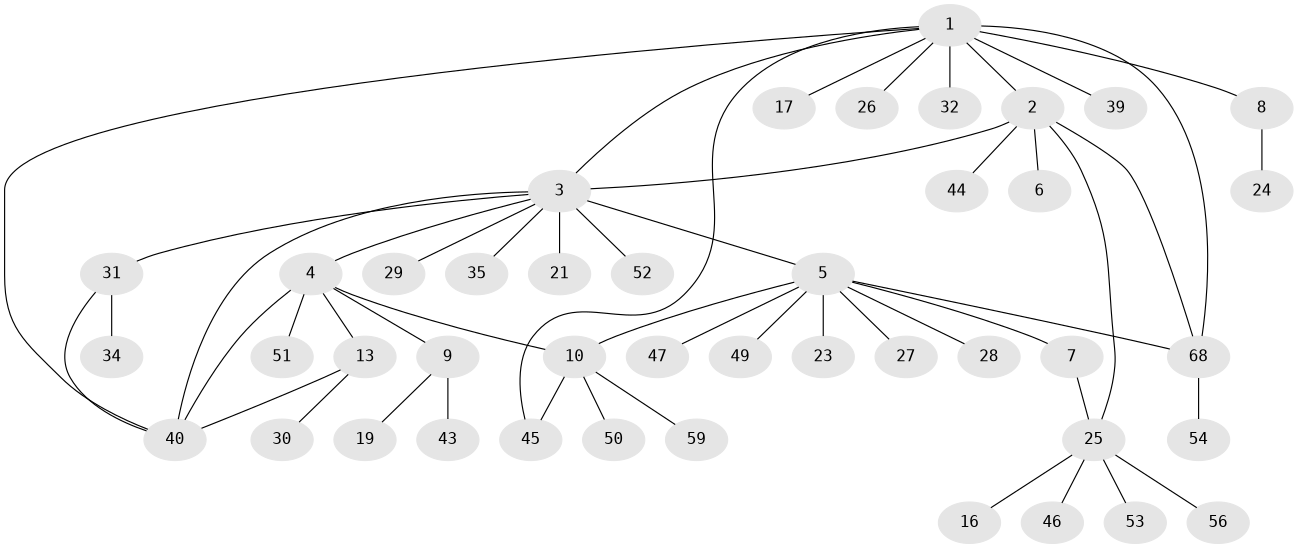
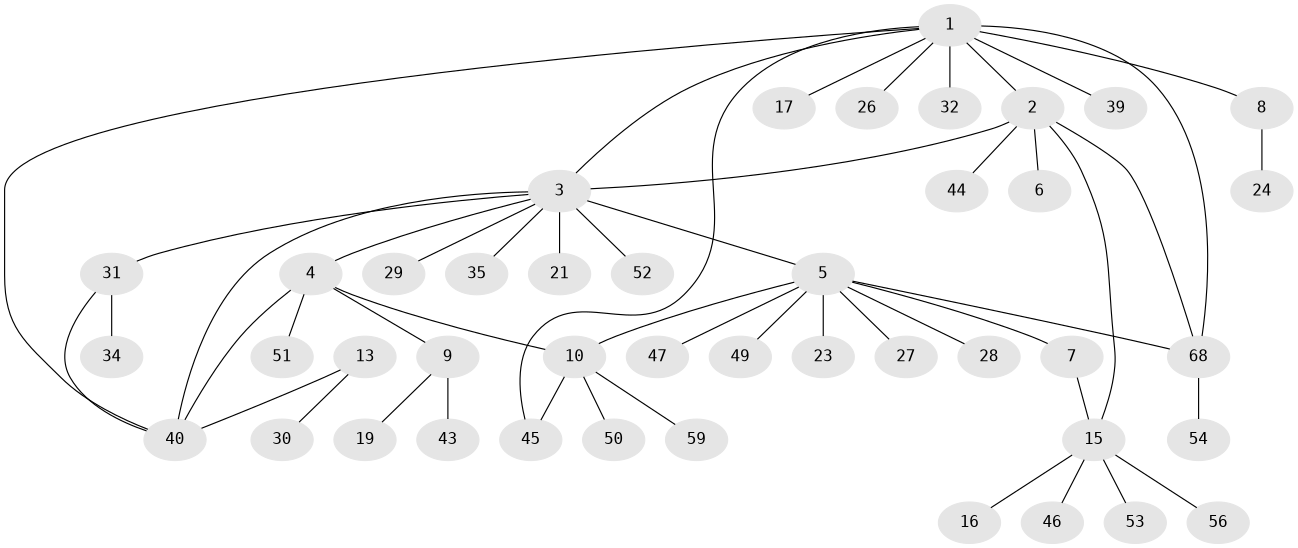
edge "4" -- "13": removed
node "25": label "25" -> "15"
